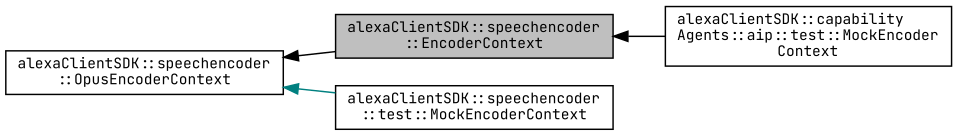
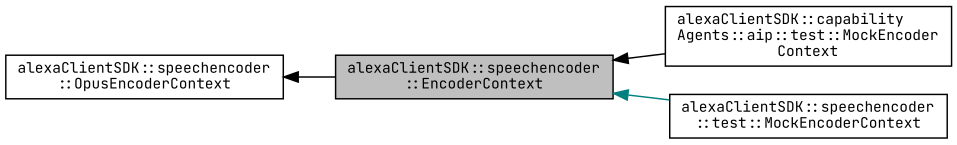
edge "alexaClientSDK::speechencoder ::test::MockEncoderContext" -> "alexaClientSDK::speechencoder ::OpusEncoderContext": now "alexaClientSDK::speechencoder ::test::MockEncoderContext" -> "alexaClientSDK::speechencoder ::EncoderContext"
